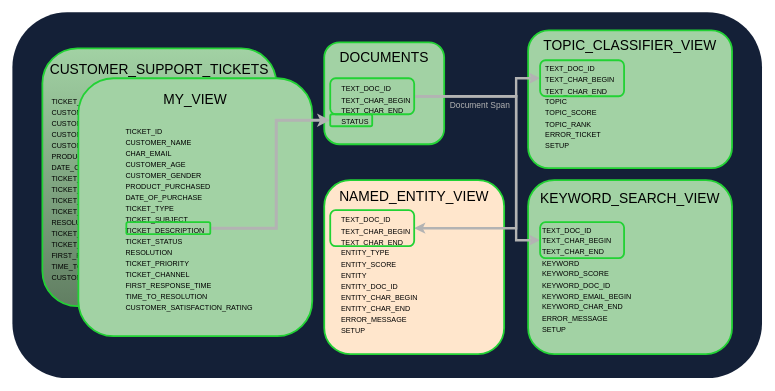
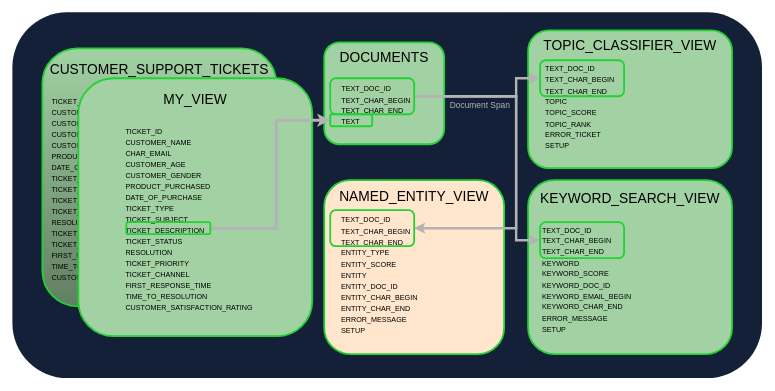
node "DOCUMENTS TEXT_DOC_ID TEXT_CHAR_BEGIN TEXT_CHAR_END STATUS": label "DOCUMENTS TEXT_DOC_ID TEXT_CHAR_BEGIN TEXT_CHAR_END STATUS" -> "DOCUMENTS TEXT_DOC_ID TEXT_CHAR_BEGIN TEXT_CHAR_END TEXT"
